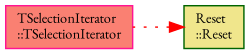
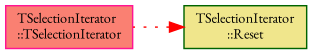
node "Reset ::Reset": label "Reset ::Reset" -> "TSelectionIterator ::Reset"
